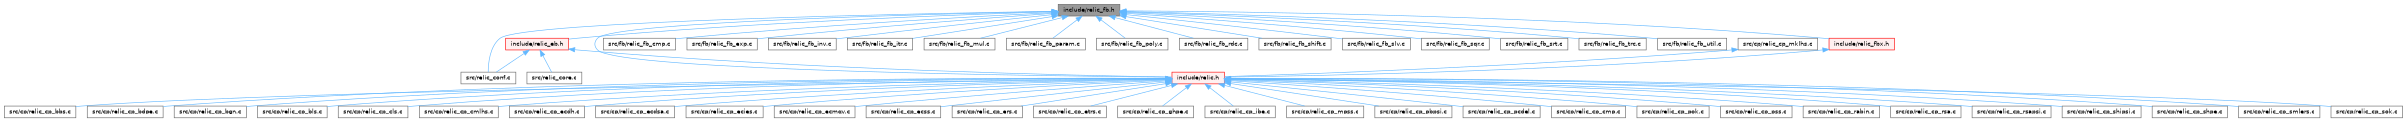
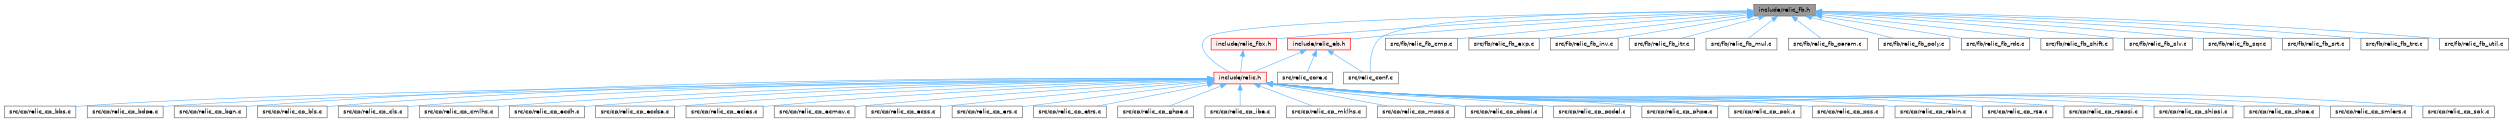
edge "include/relic.h" -> "src/cp/relic_cp_mklhs.c": reversed
node "src/cp/relic_cp_cmp.c": label "src/cp/relic_cp_cmp.c" -> "src/cp/relic_cp_phpe.c"
